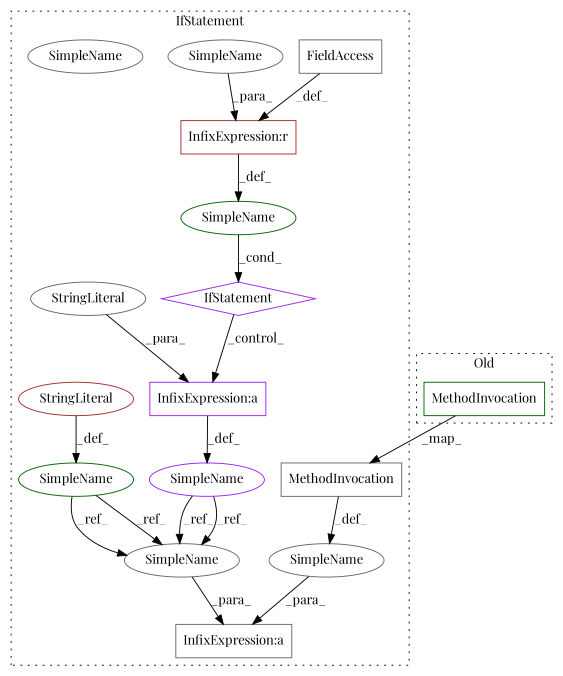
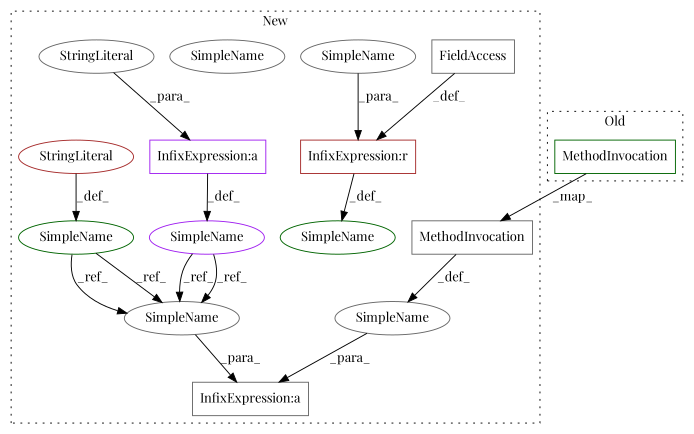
cluster "IfStatement": label "IfStatement" -> "New"
node "IfStatement": removed
